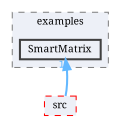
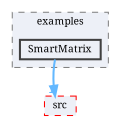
edge "src" -> "SmartMatrix": reversed
